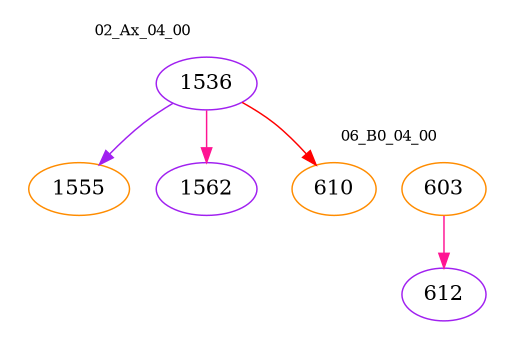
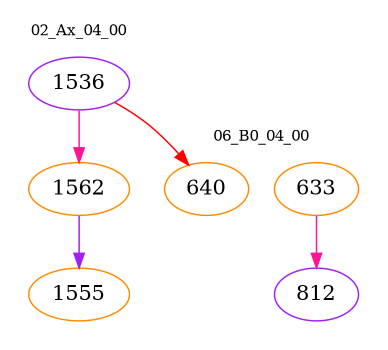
edge "1536" -> "1555": now "1562" -> "1555"
node "1562": color purple -> darkorange
node "610": label "610" -> "640"
node "603": label "603" -> "633"
node "612": label "612" -> "812"
